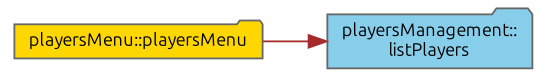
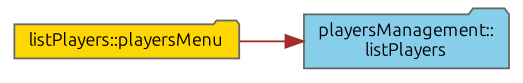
node "playersMenu::playersMenu": label "playersMenu::playersMenu" -> "listPlayers::playersMenu"
